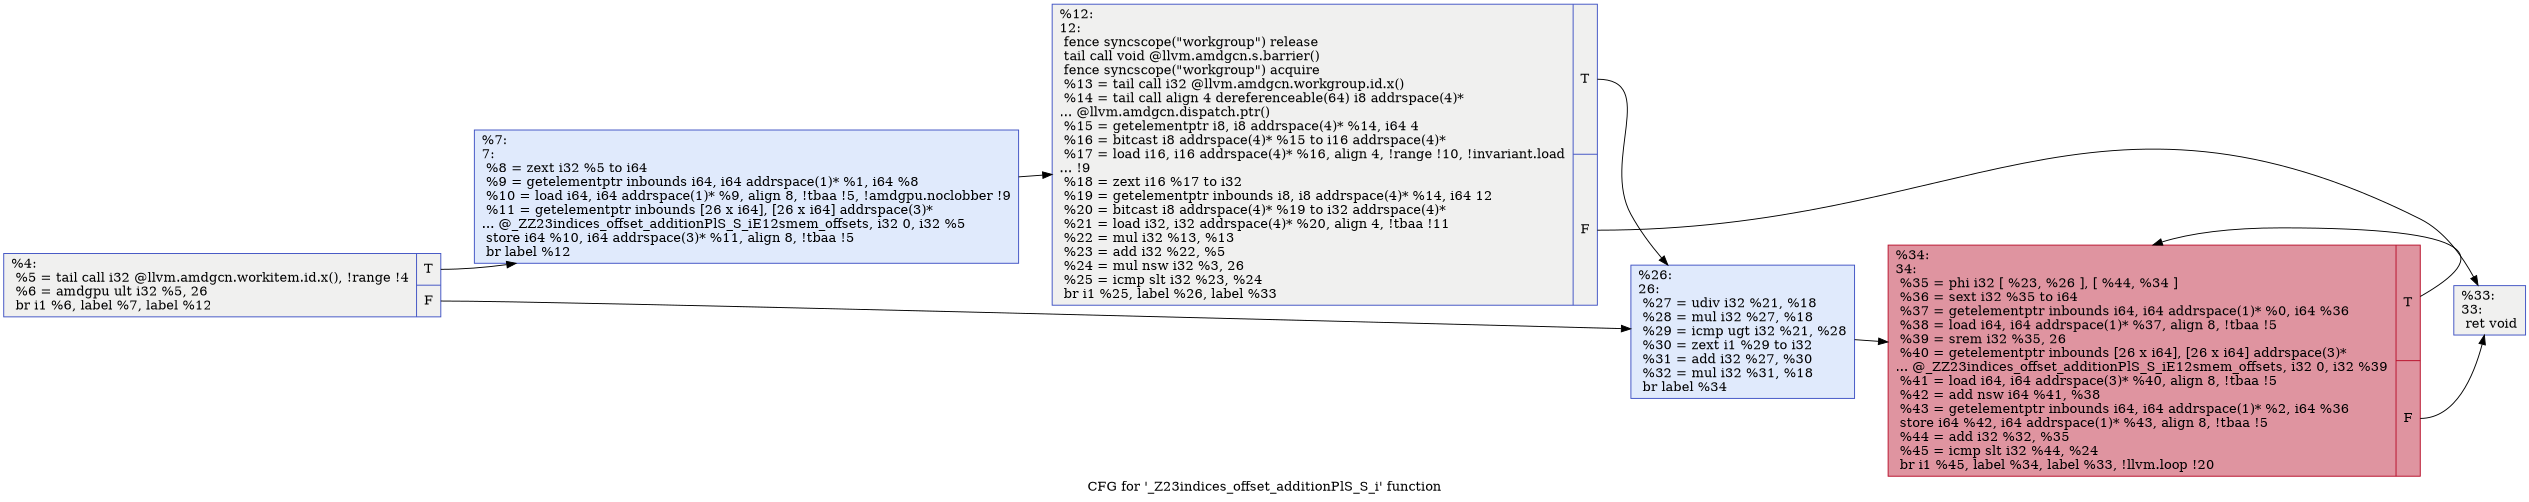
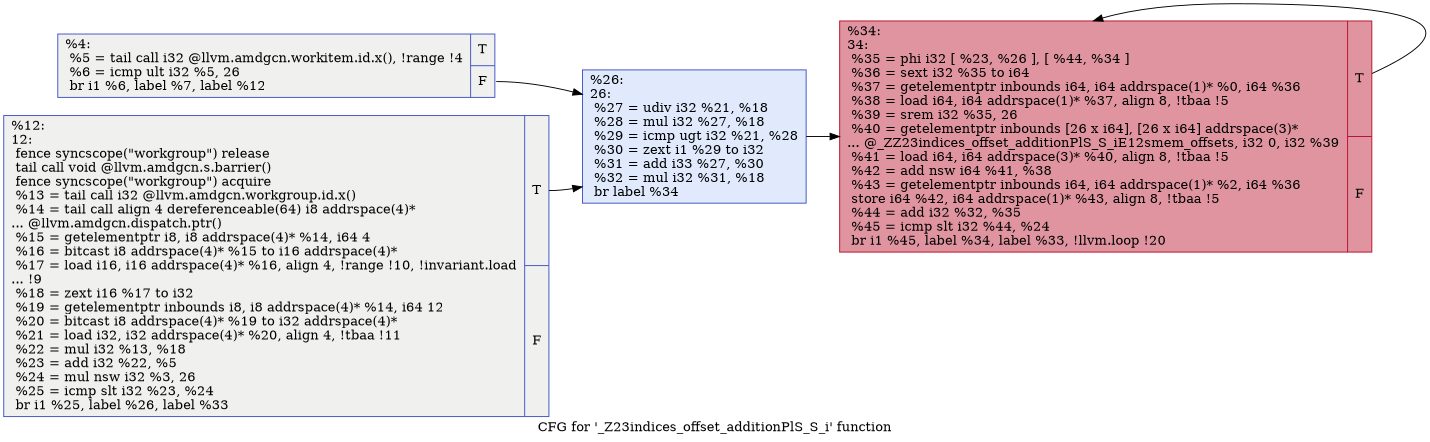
node "%7:": removed
node "%12:": text "%22 = mul i32 %13, %13" -> "%22 = mul i32 %13, %18"
node "%4:": text "%6 = amdgpu ult i32 %5, 26" -> "%6 = icmp ult i32 %5, 26"
node "%33:": removed
node "%26:": text "%31 = add i32 %27, %30" -> "%31 = add i33 %27, %30"
